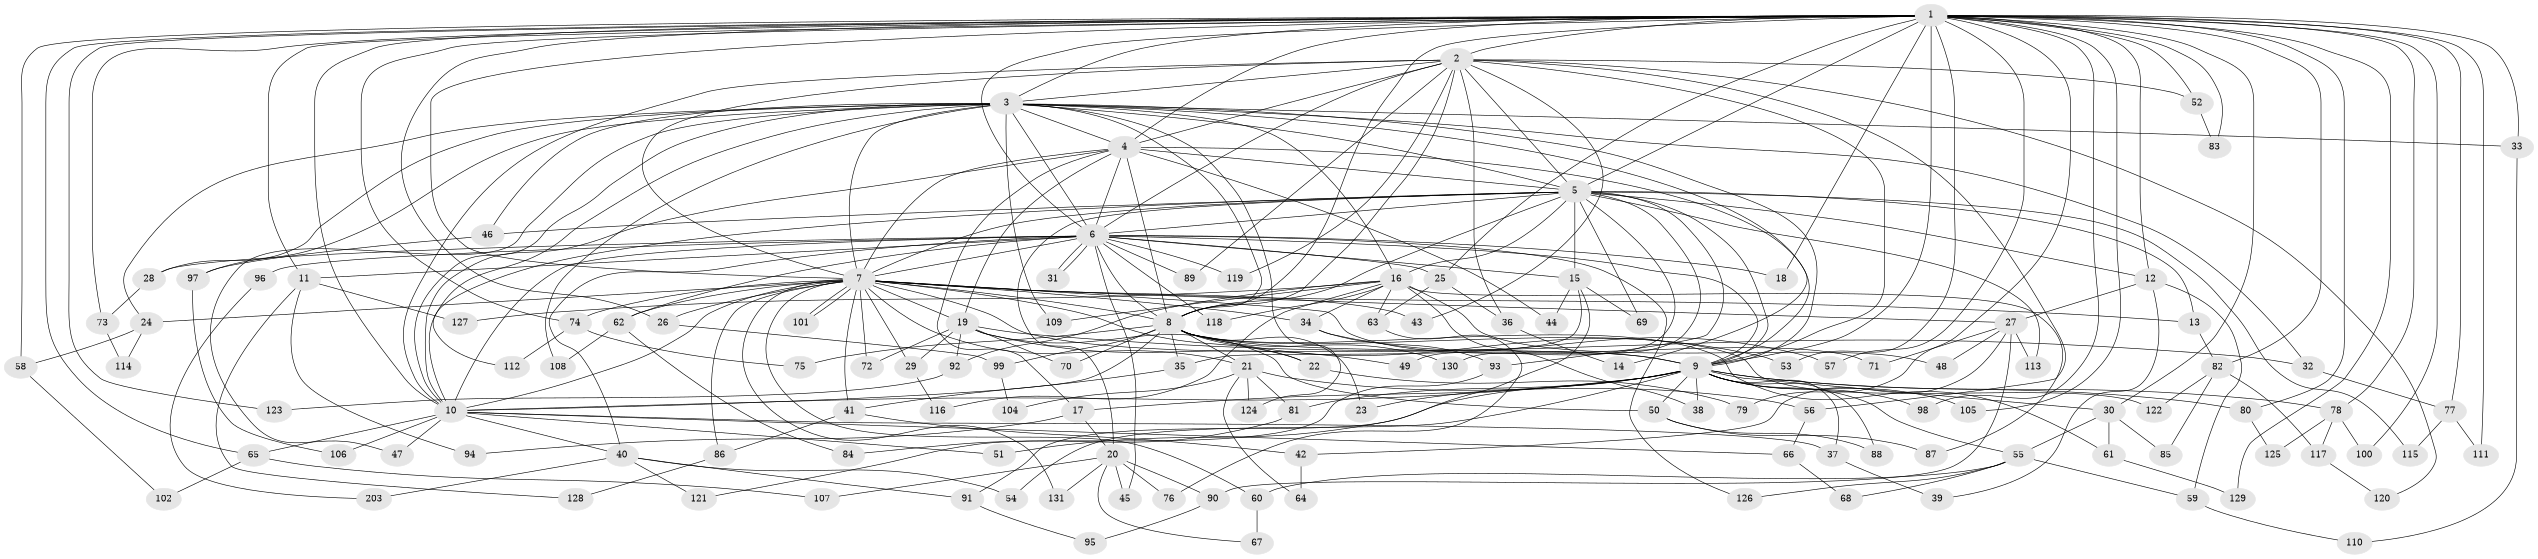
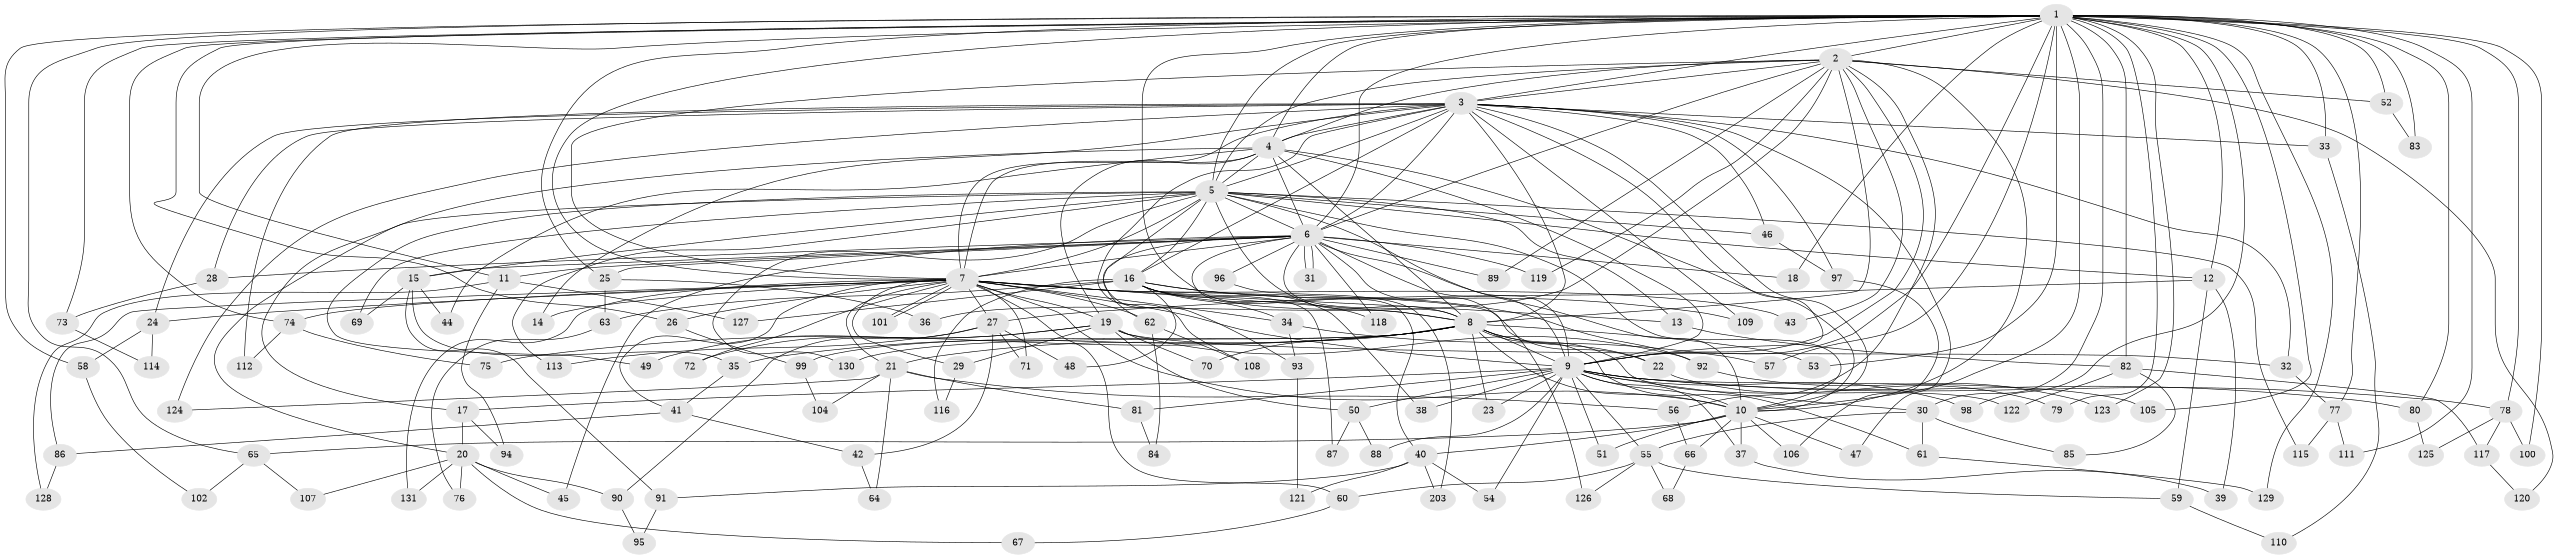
edge "36" -- "14": now "7" -- "14"
